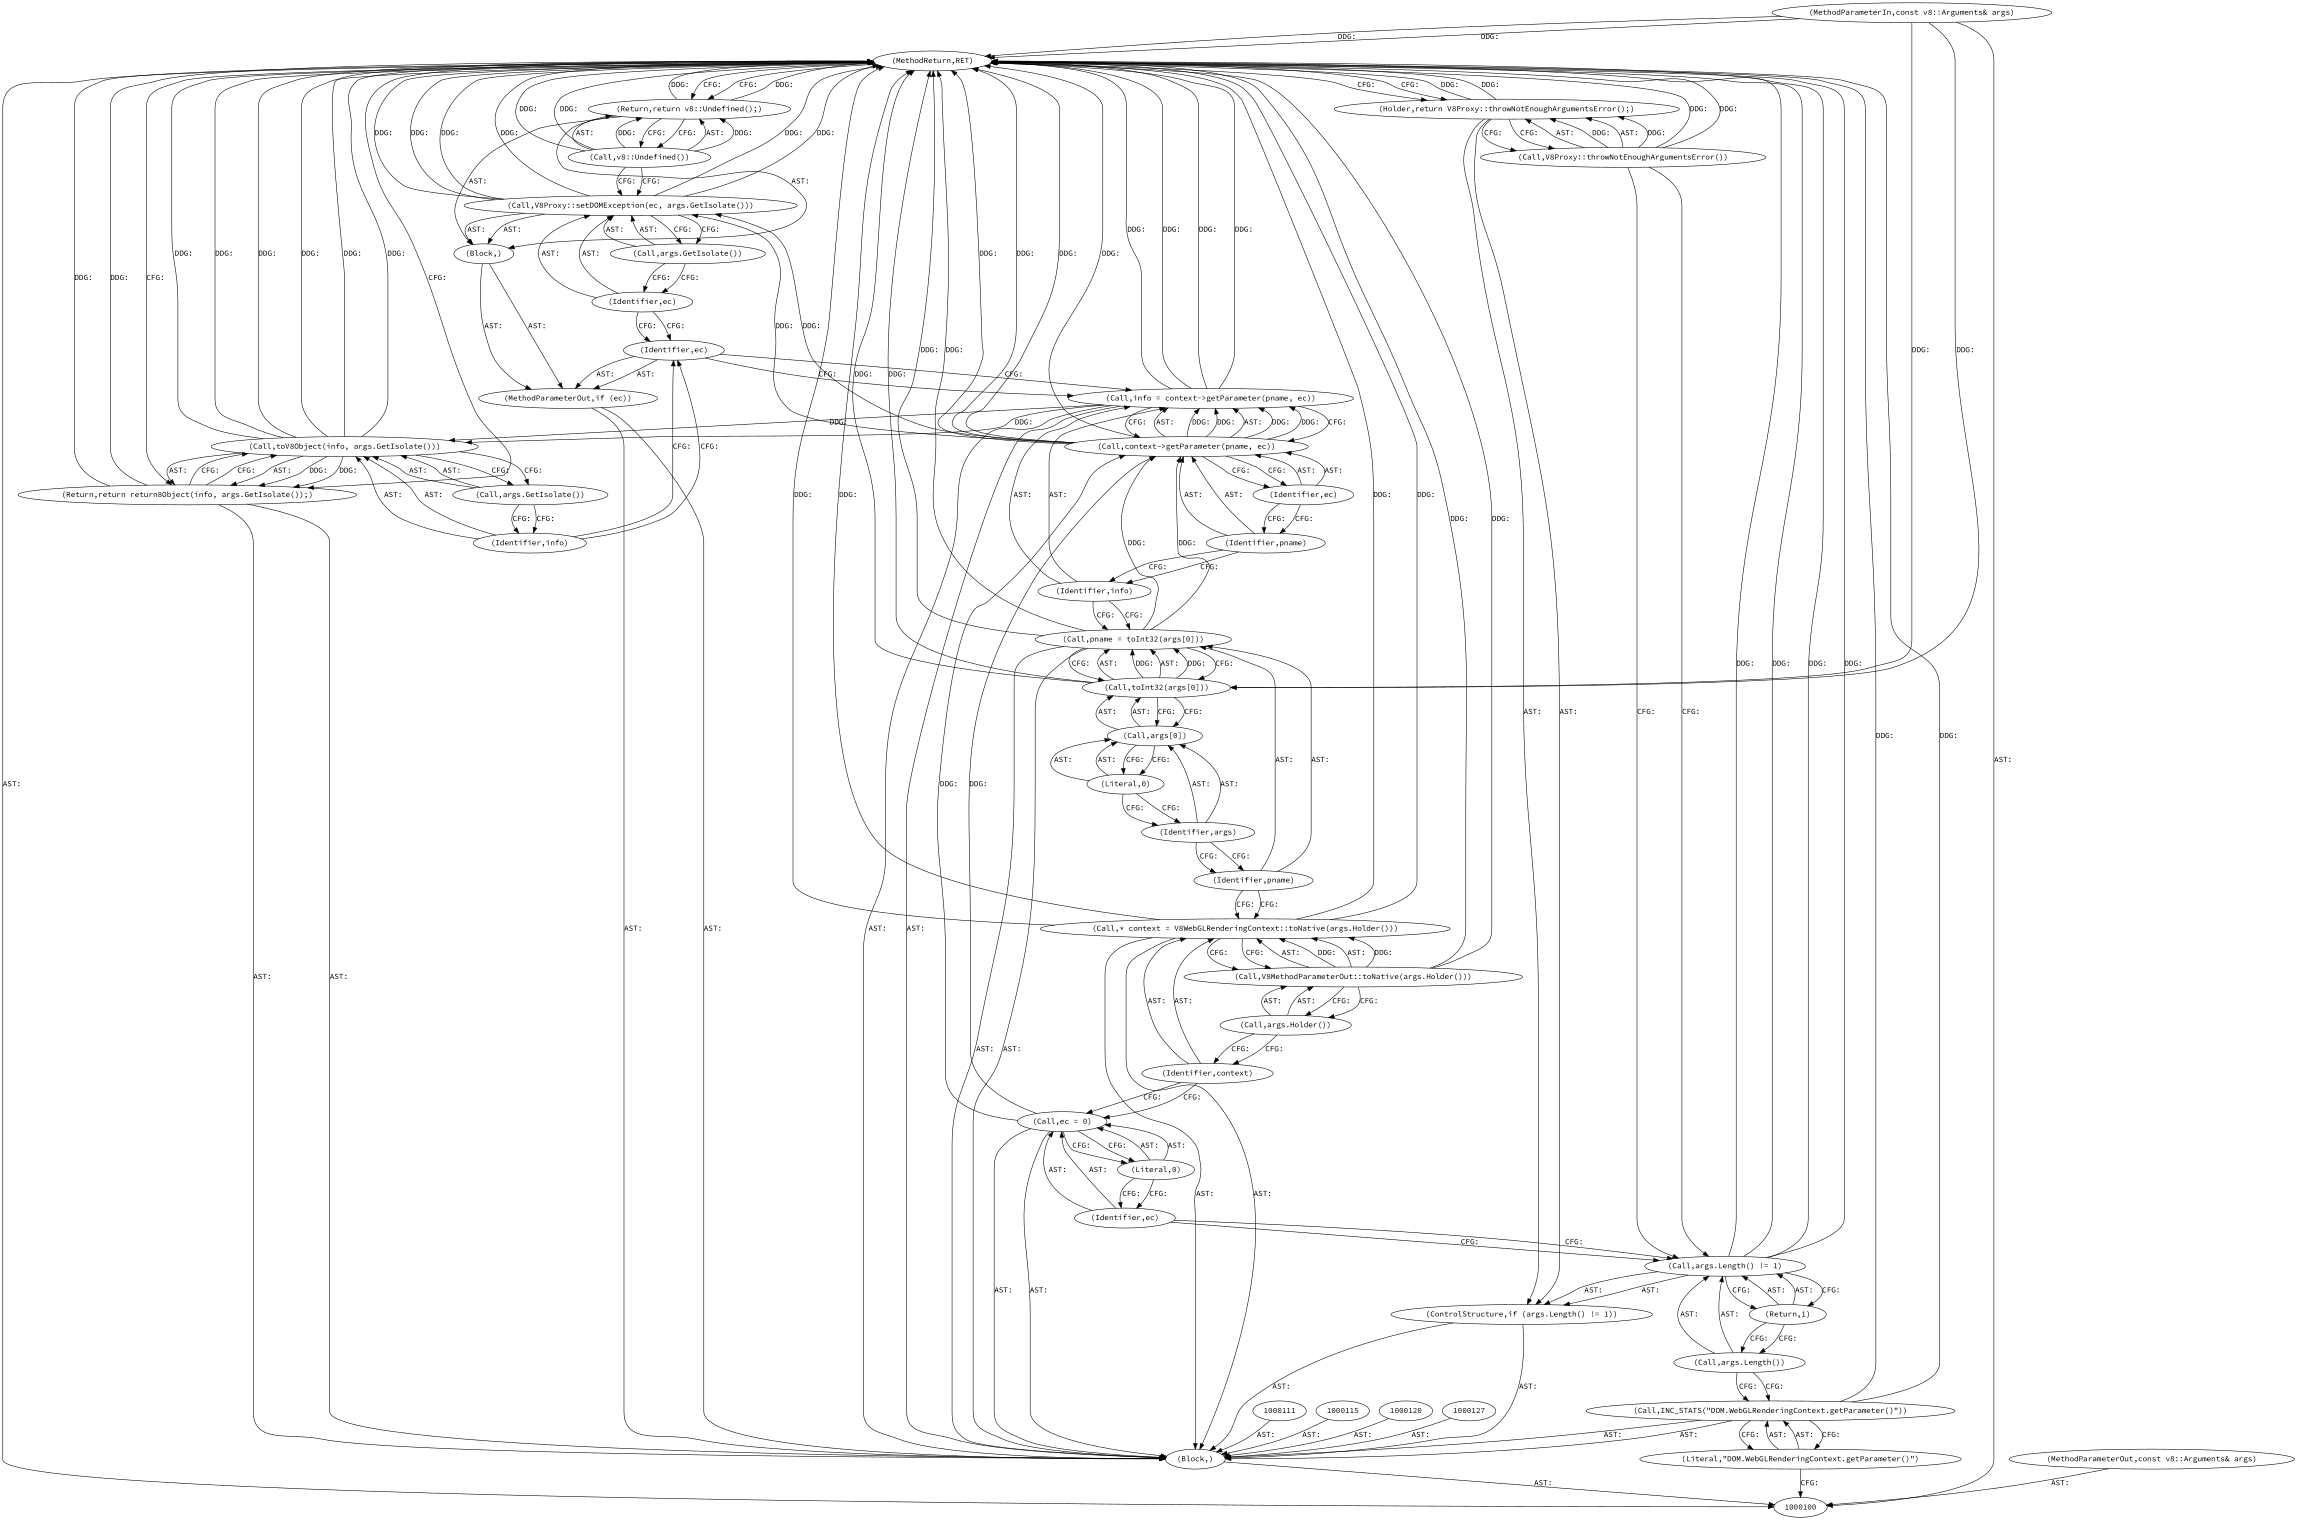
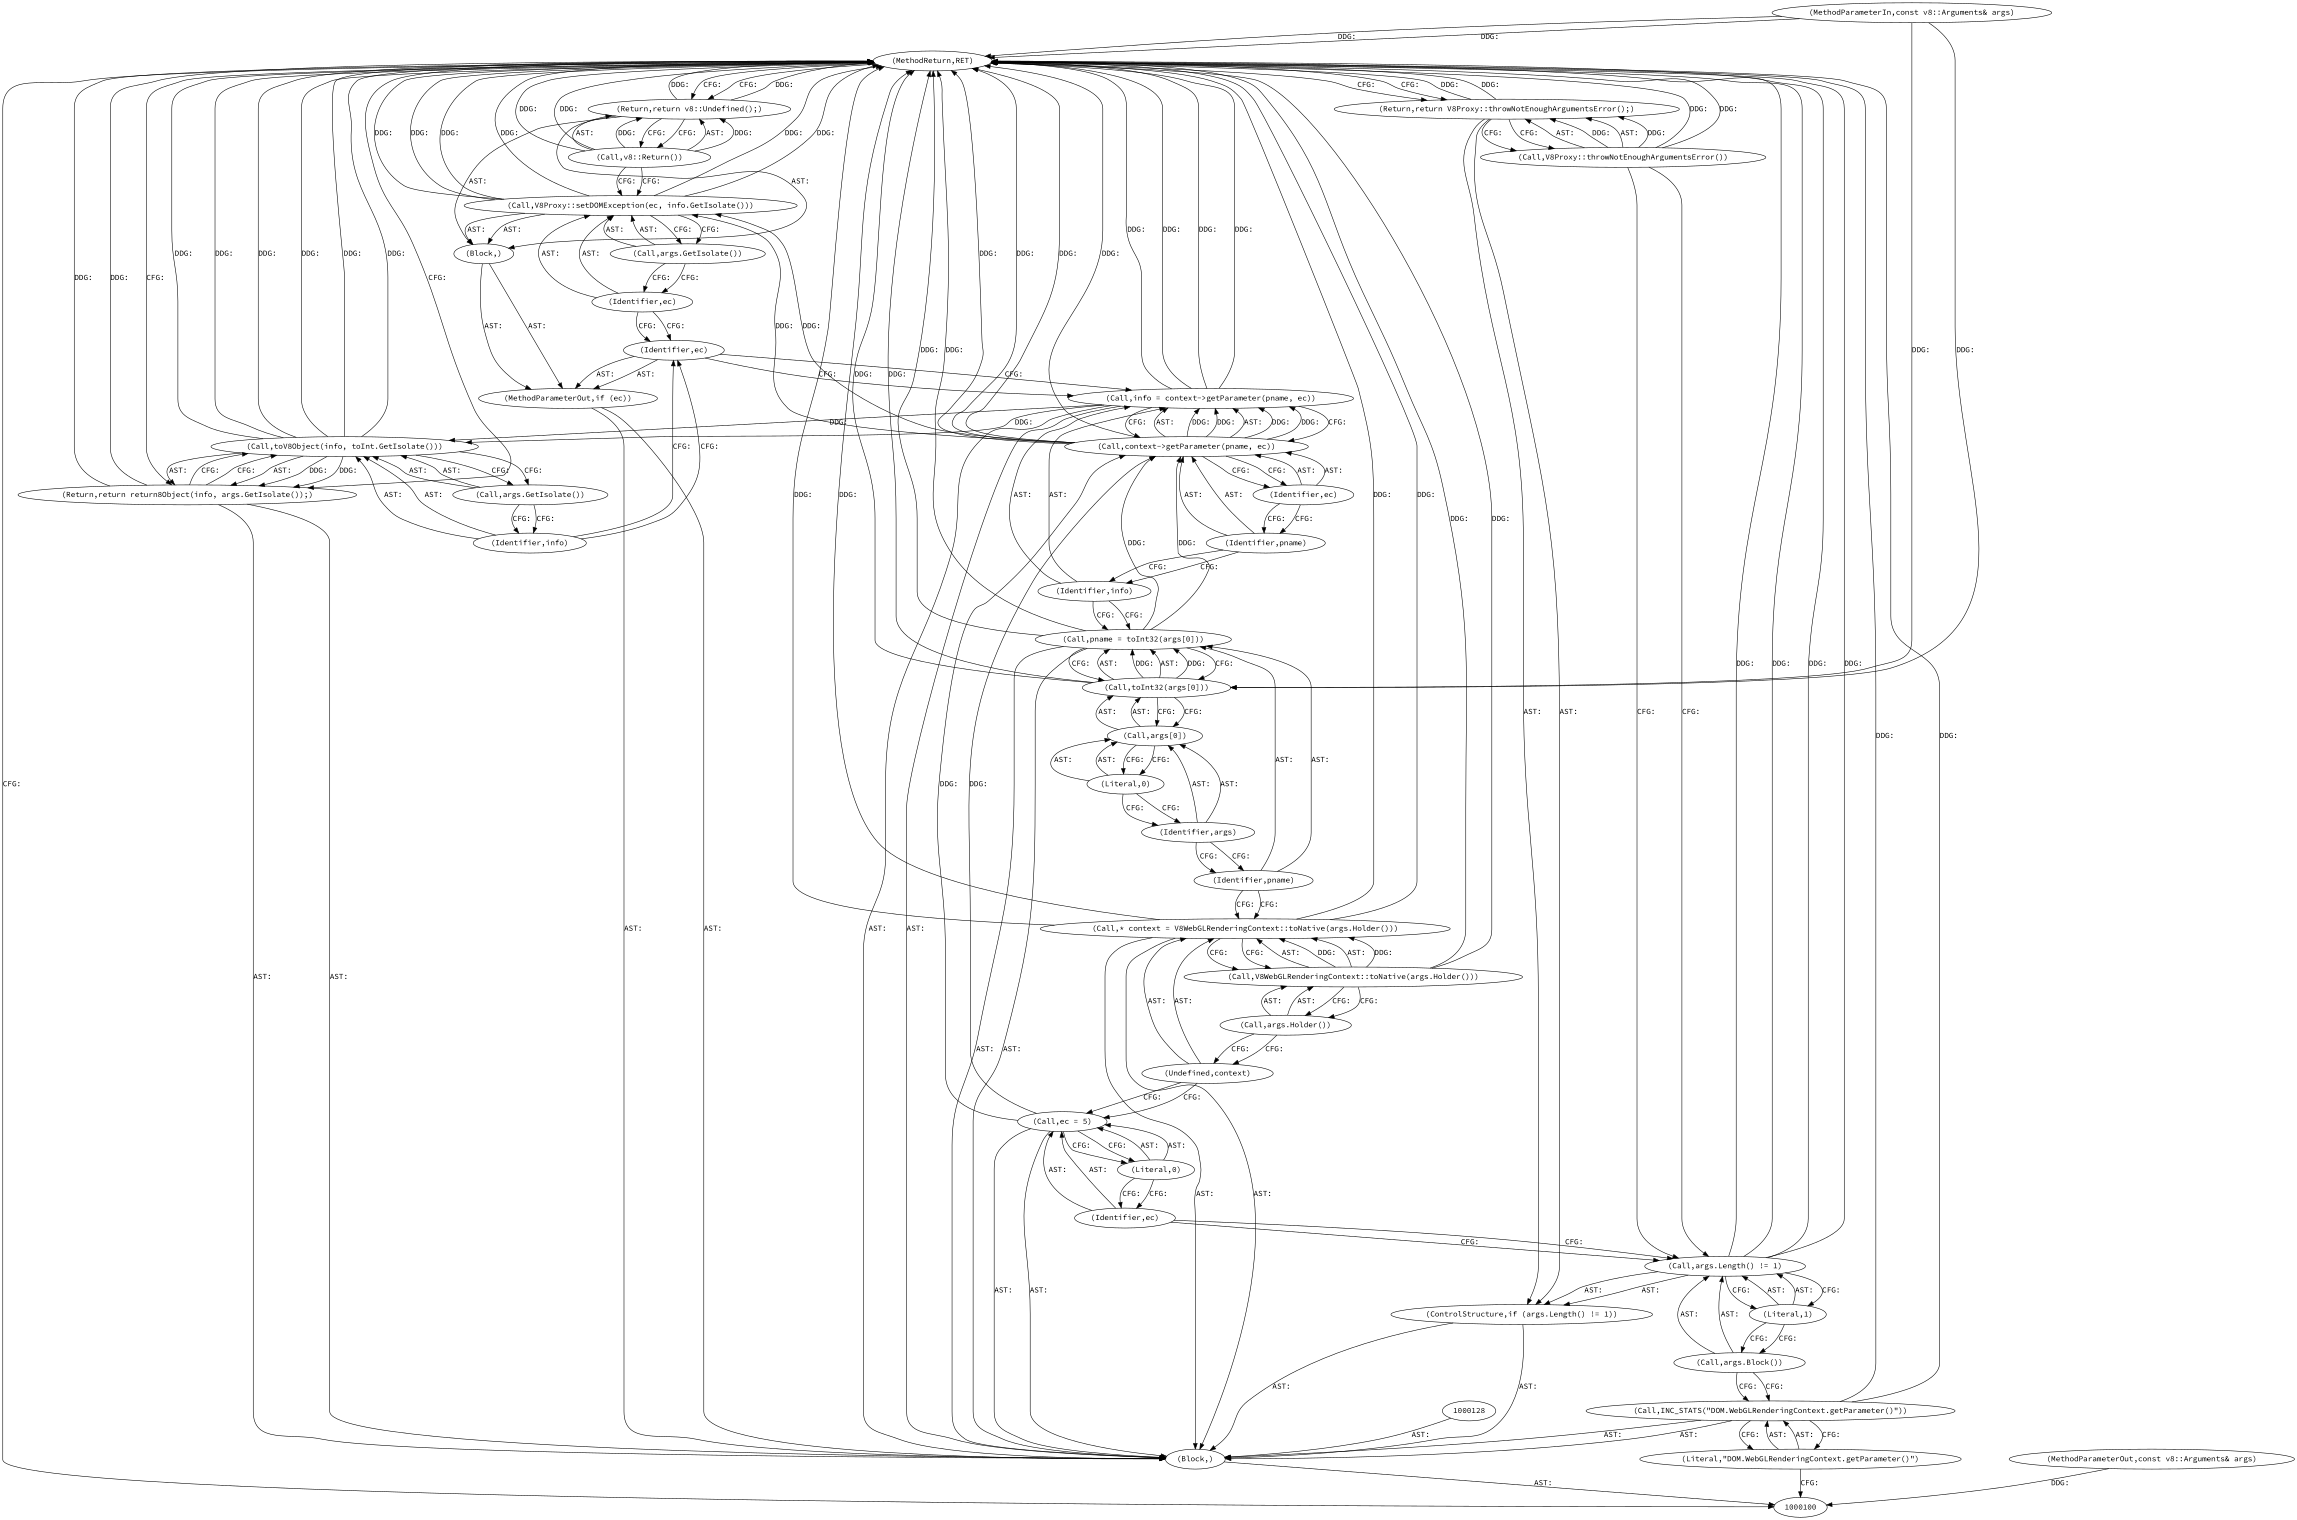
node "(Holder,return V8Proxy::throwNotEnoughArgumentsError();)": label "(Holder,return V8Proxy::throwNotEnoughArgumentsError();)" -> "(Return,return V8Proxy::throwNotEnoughArgumentsError();)"
node "(Call,v8::Undefined())": label "(Call,v8::Undefined())" -> "(Call,v8::Return())"
node "(Call,V8Proxy::setDOMException(ec, args.GetIsolate()))": label "(Call,V8Proxy::setDOMException(ec, args.GetIsolate()))" -> "(Call,V8Proxy::setDOMException(ec, info.GetIsolate()))"
node "(Call,toV8Object(info, args.GetIsolate()))": label "(Call,toV8Object(info, args.GetIsolate()))" -> "(Call,toV8Object(info, toInt.GetIsolate()))"
edge "(MethodReturn,RET)" -> "1000100": label "AST: " -> "CFG: "
edge "(MethodParameterIn,const v8::Arguments& args)" -> "1000100": removed, label "AST:"
node "(Call,V8MethodParameterOut::toNative(args.Holder()))": label "(Call,V8MethodParameterOut::toNative(args.Holder()))" -> "(Call,V8WebGLRenderingContext::toNative(args.Holder()))"
node "(Identifier,context)": label "(Identifier,context)" -> "(Undefined,context)"
node "(Call,ec = 0)": label "(Call,ec = 0)" -> "(Call,ec = 5)"
node "(Return,1)": label "(Return,1)" -> "(Literal,1)"
node "(Call,args.Length())": label "(Call,args.Length())" -> "(Call,args.Block())"
node "1000111": removed
node "1000115": removed
node "1000120": removed
node "1000127": label "1000127" -> "1000128"
edge "(MethodParameterOut,const v8::Arguments& args)" -> "1000100": label "AST: " -> "DDG: "
